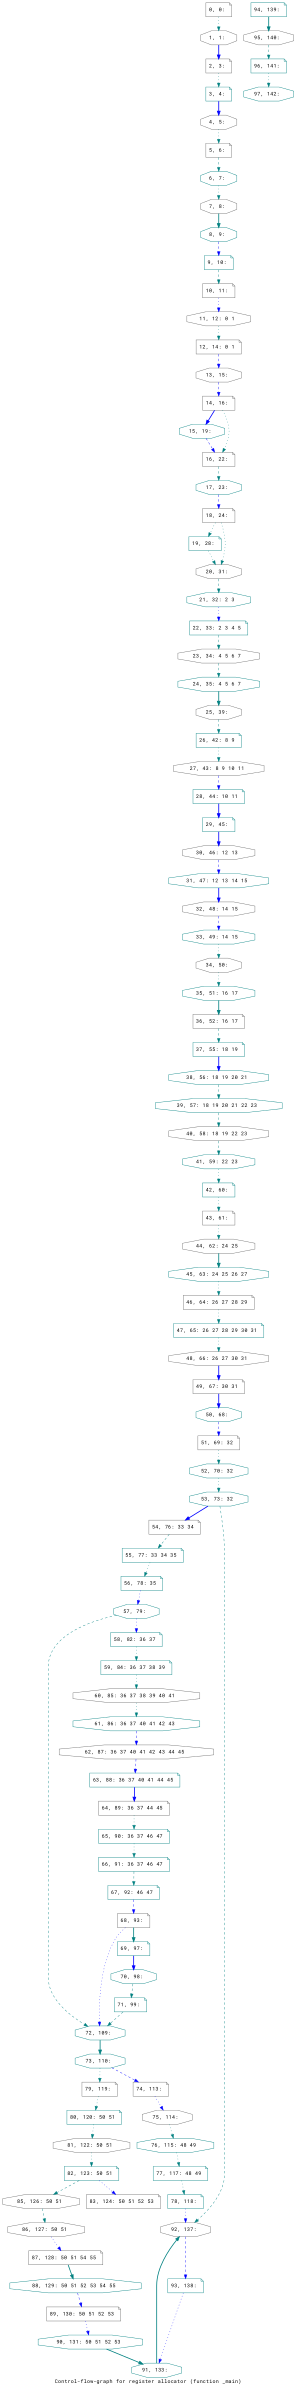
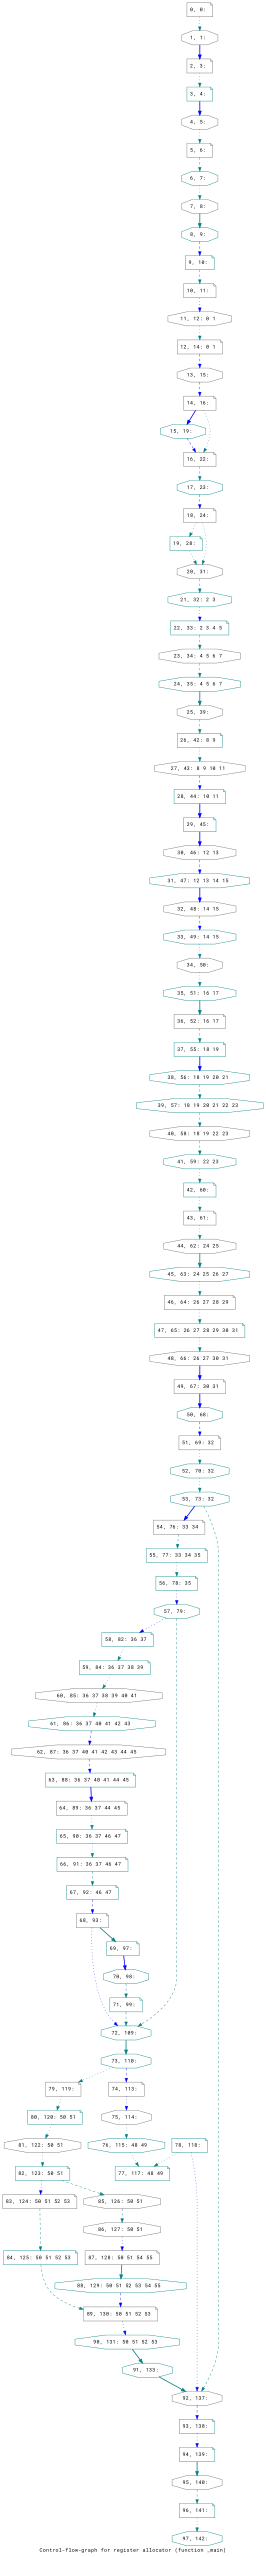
edge "77, 117: 48 49" -> "78, 118:": reversed
node "84, 125: 50 51 52 53": added
edge "93, 138:" -> "91, 133:": now "93, 138:" -> "94, 139:"
